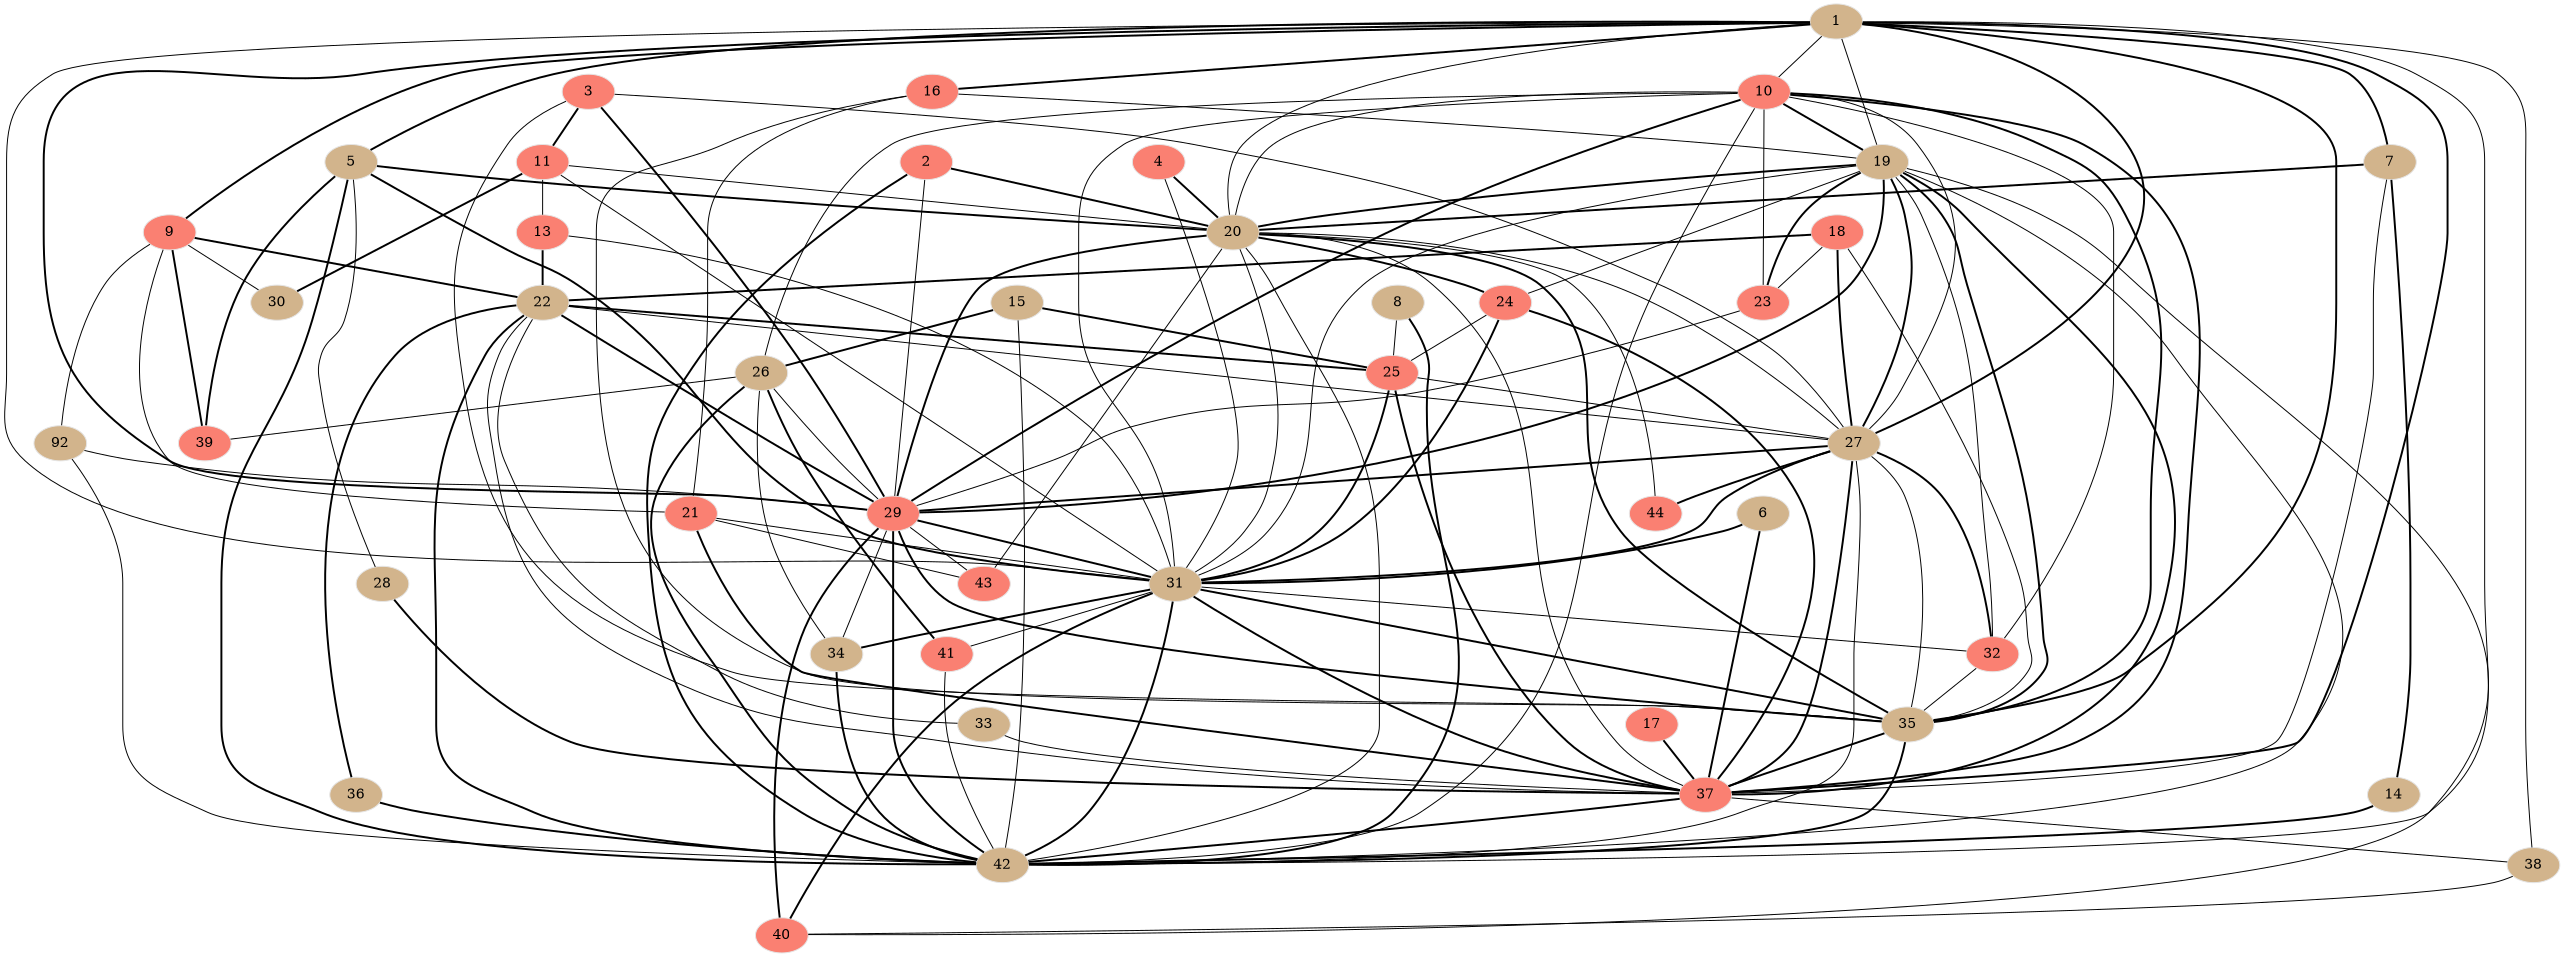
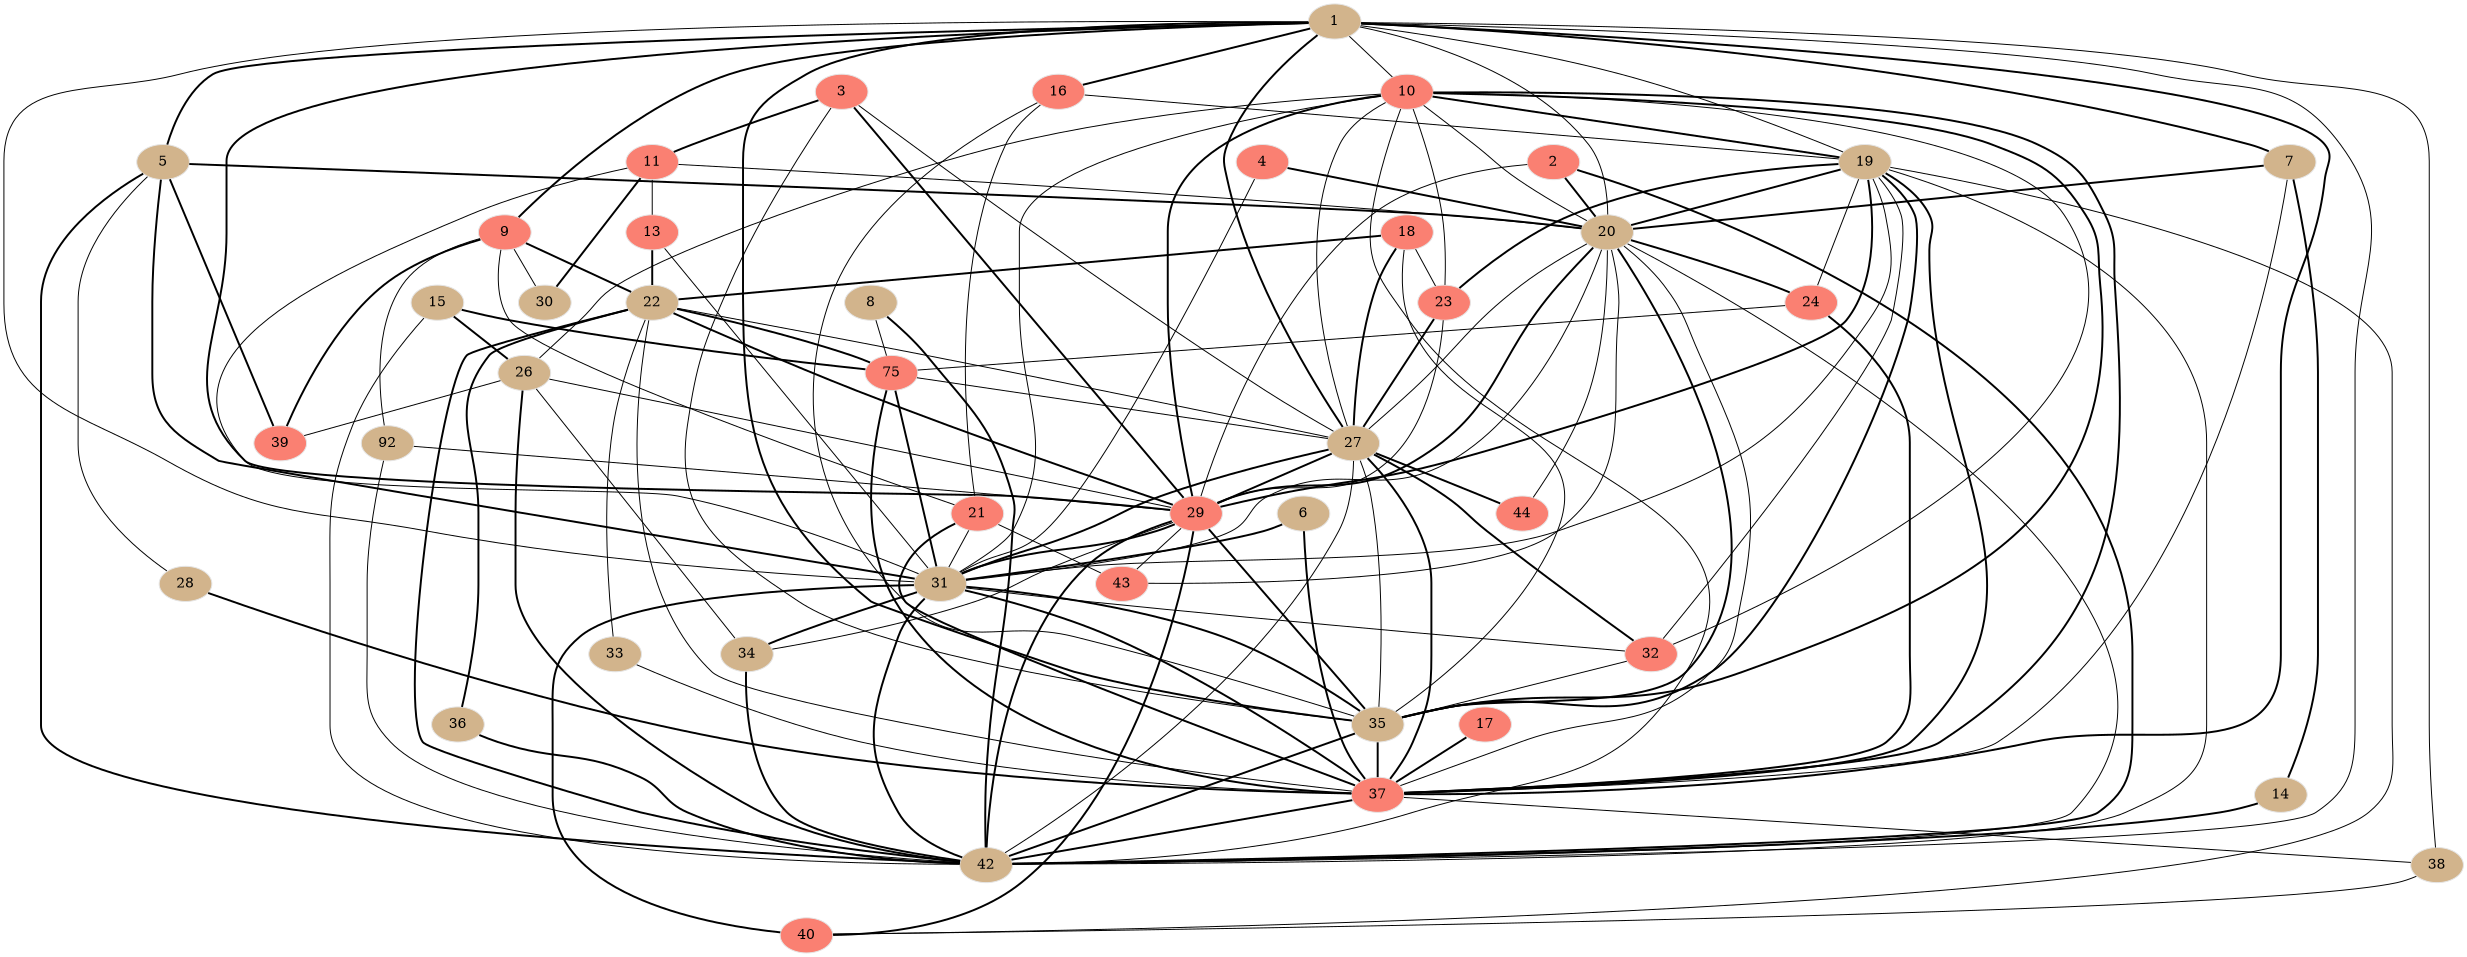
edge "19" -- "27": now "23" -- "27"
node "25": label "25" -> "75"
edge "24" -- "31": removed
node "41": removed
